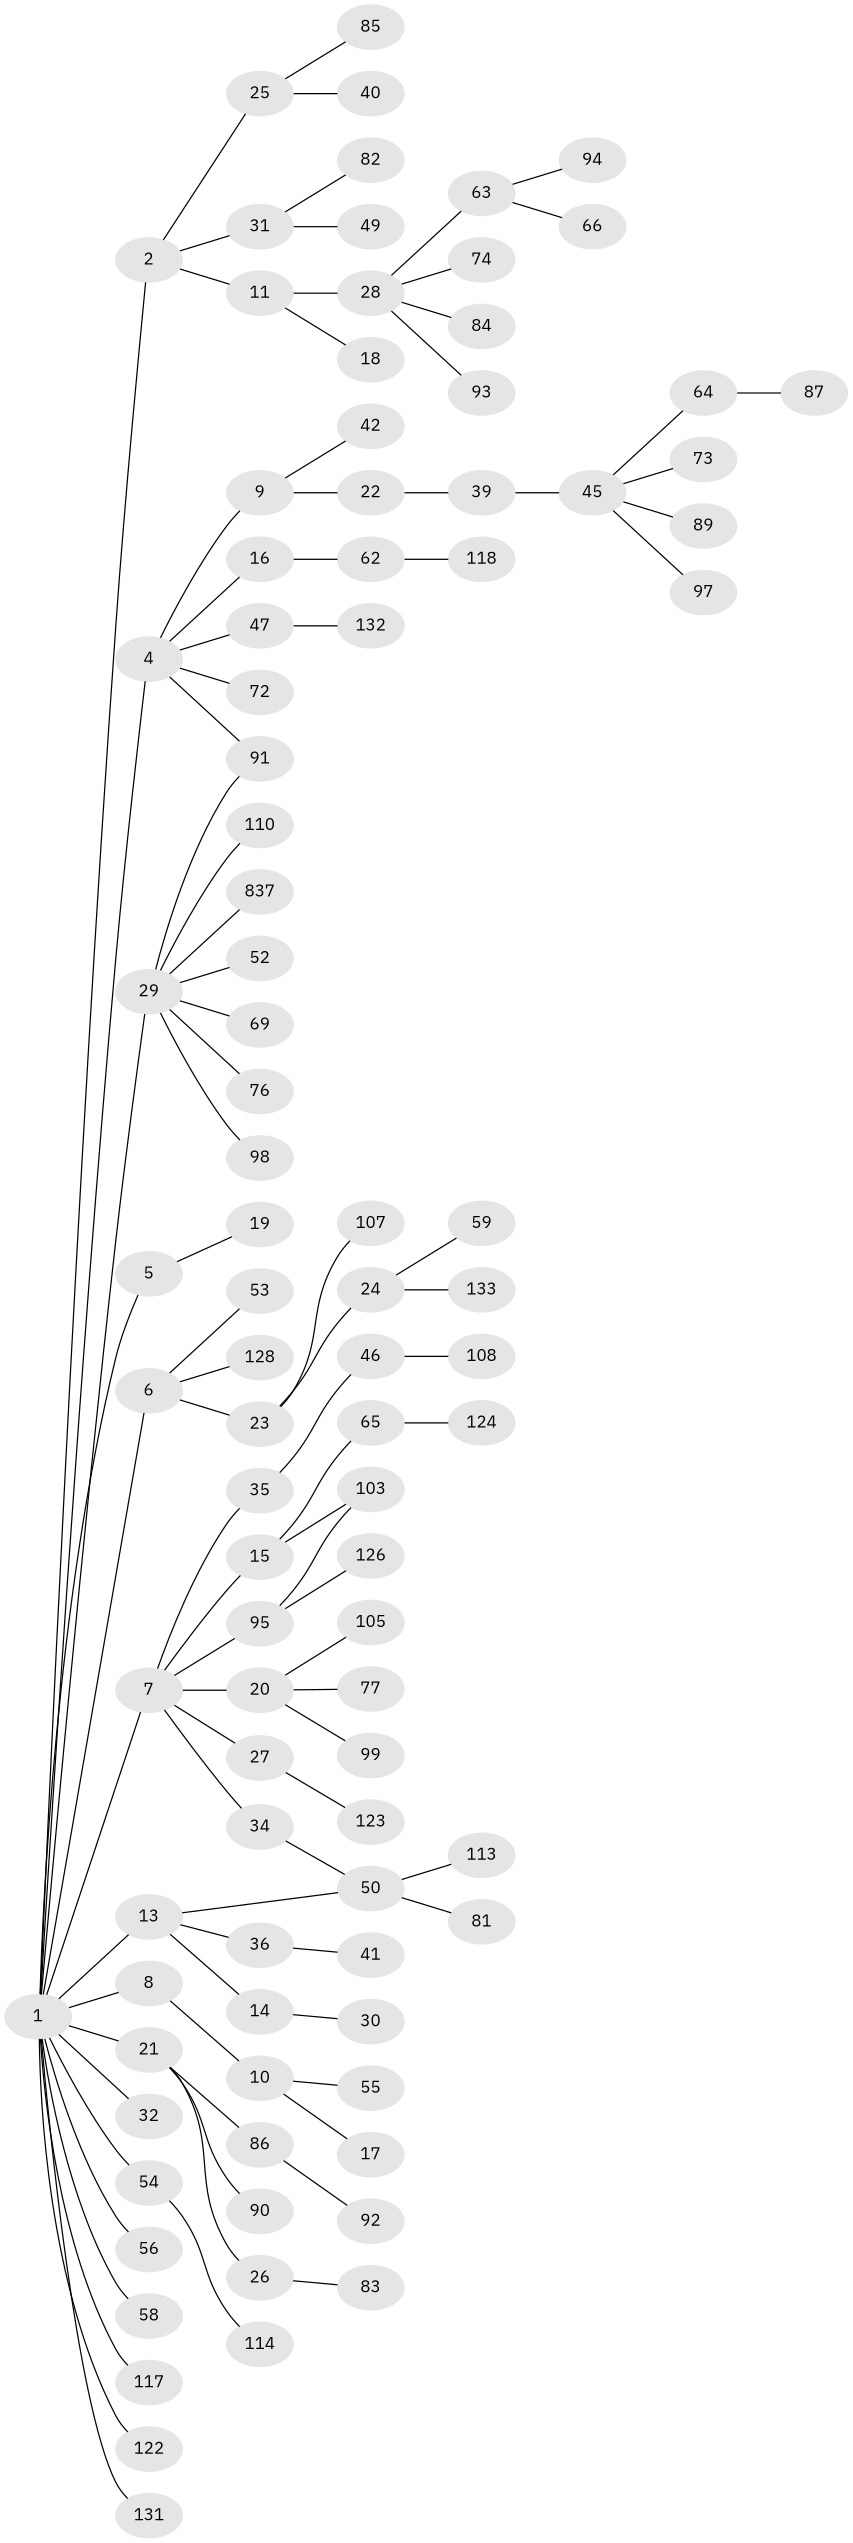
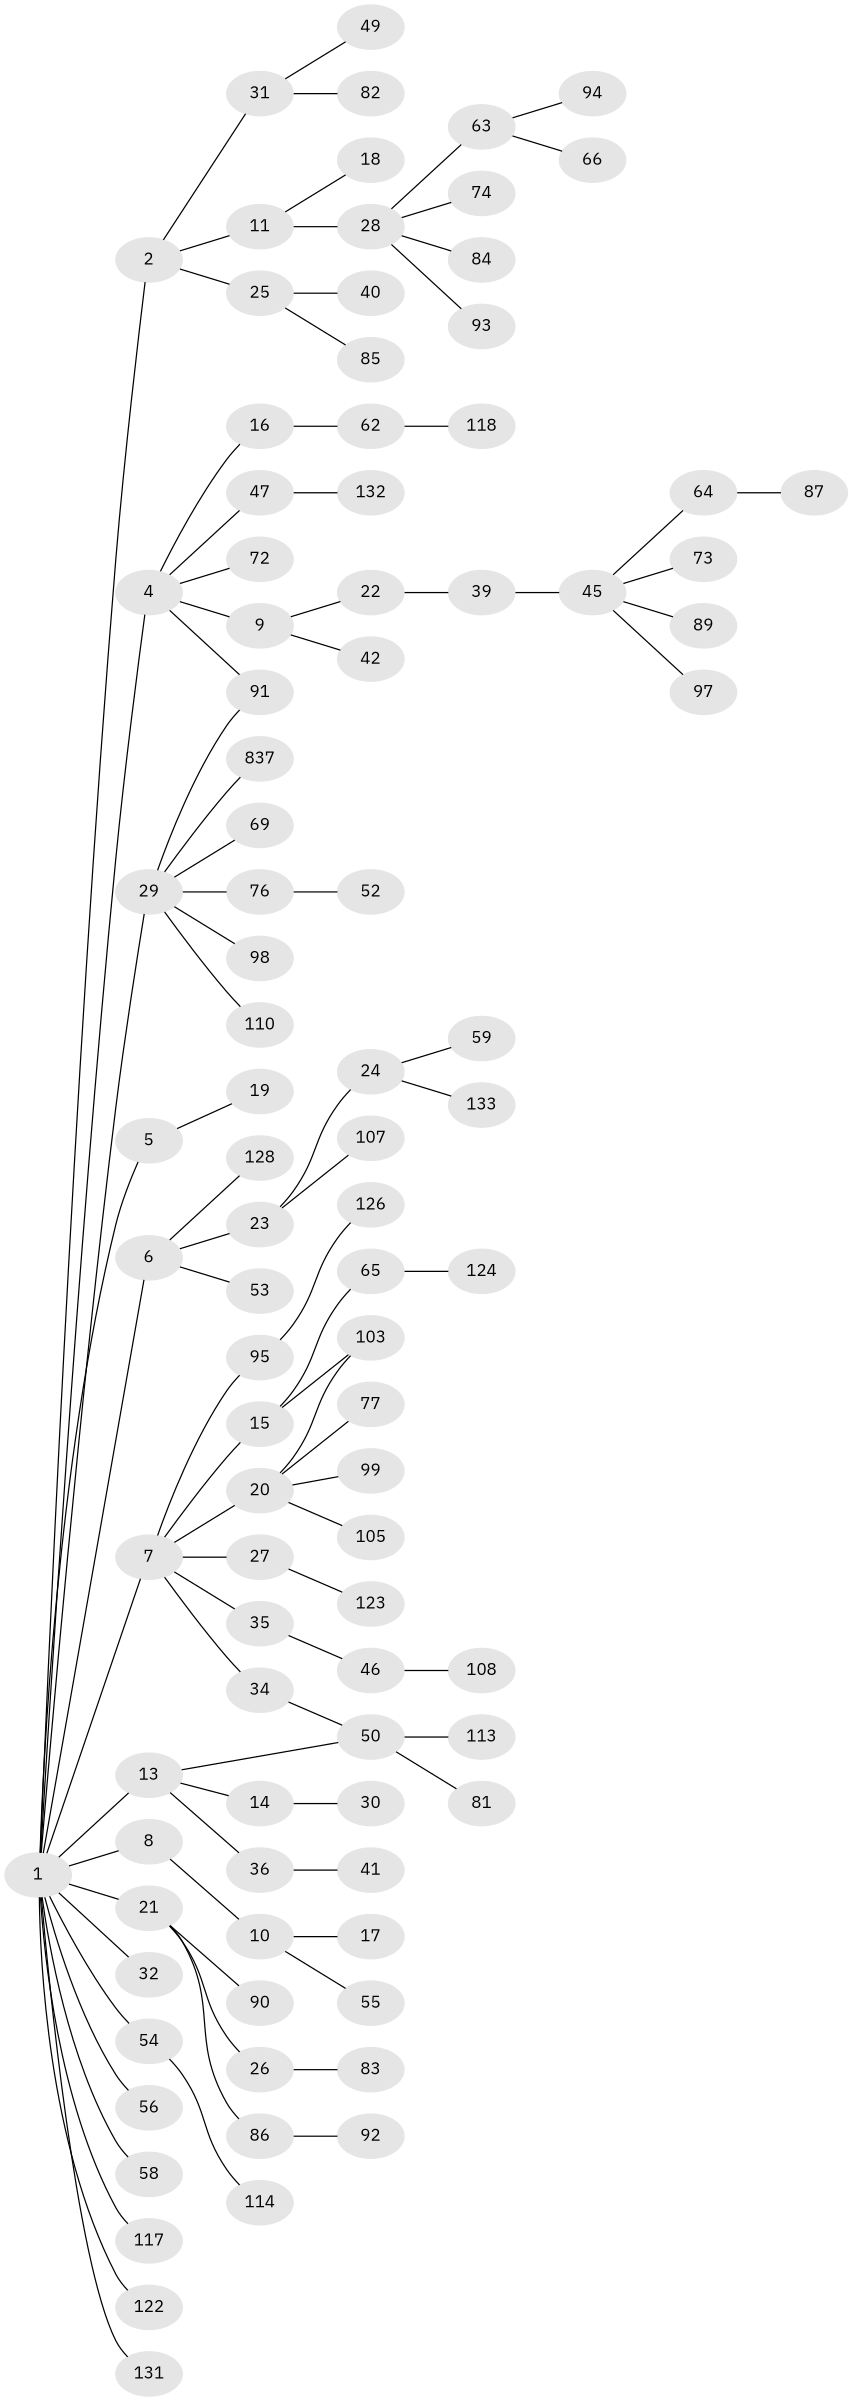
edge "52" -- "29": now "52" -- "76"
edge "103" -- "95": now "103" -- "20"
